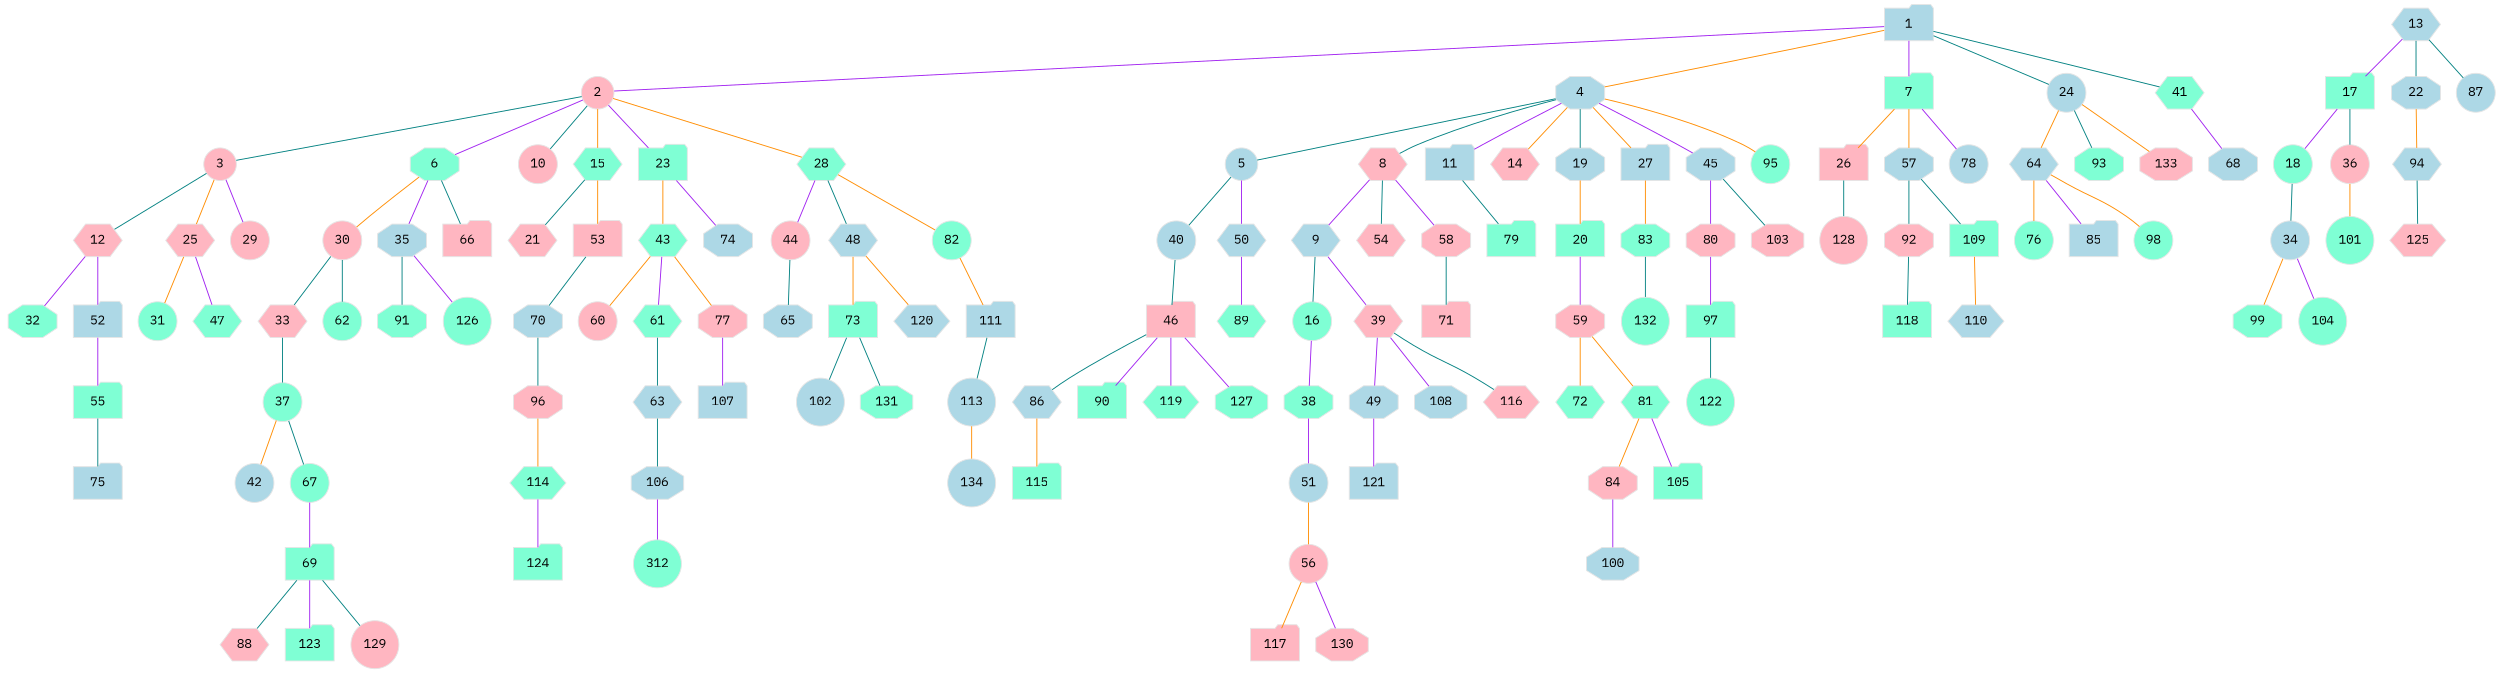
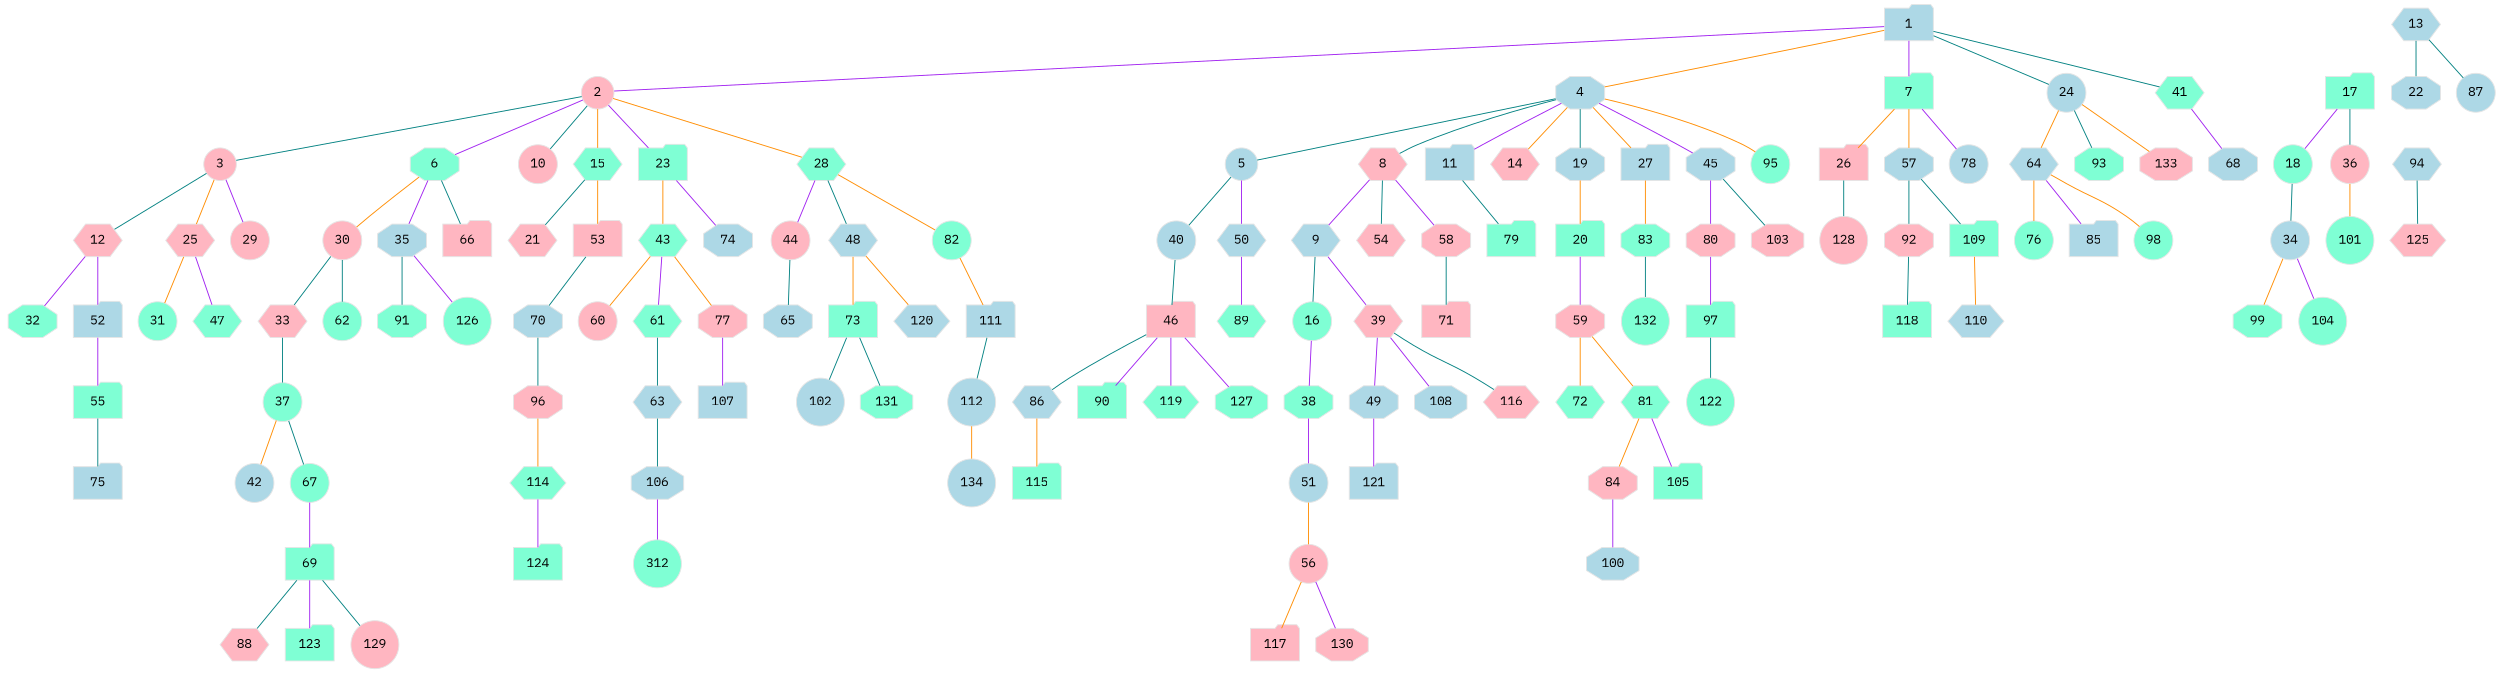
edge "13" -- "17": removed
edge "22" -- "94": removed
node "113": label "113" -> "112"
